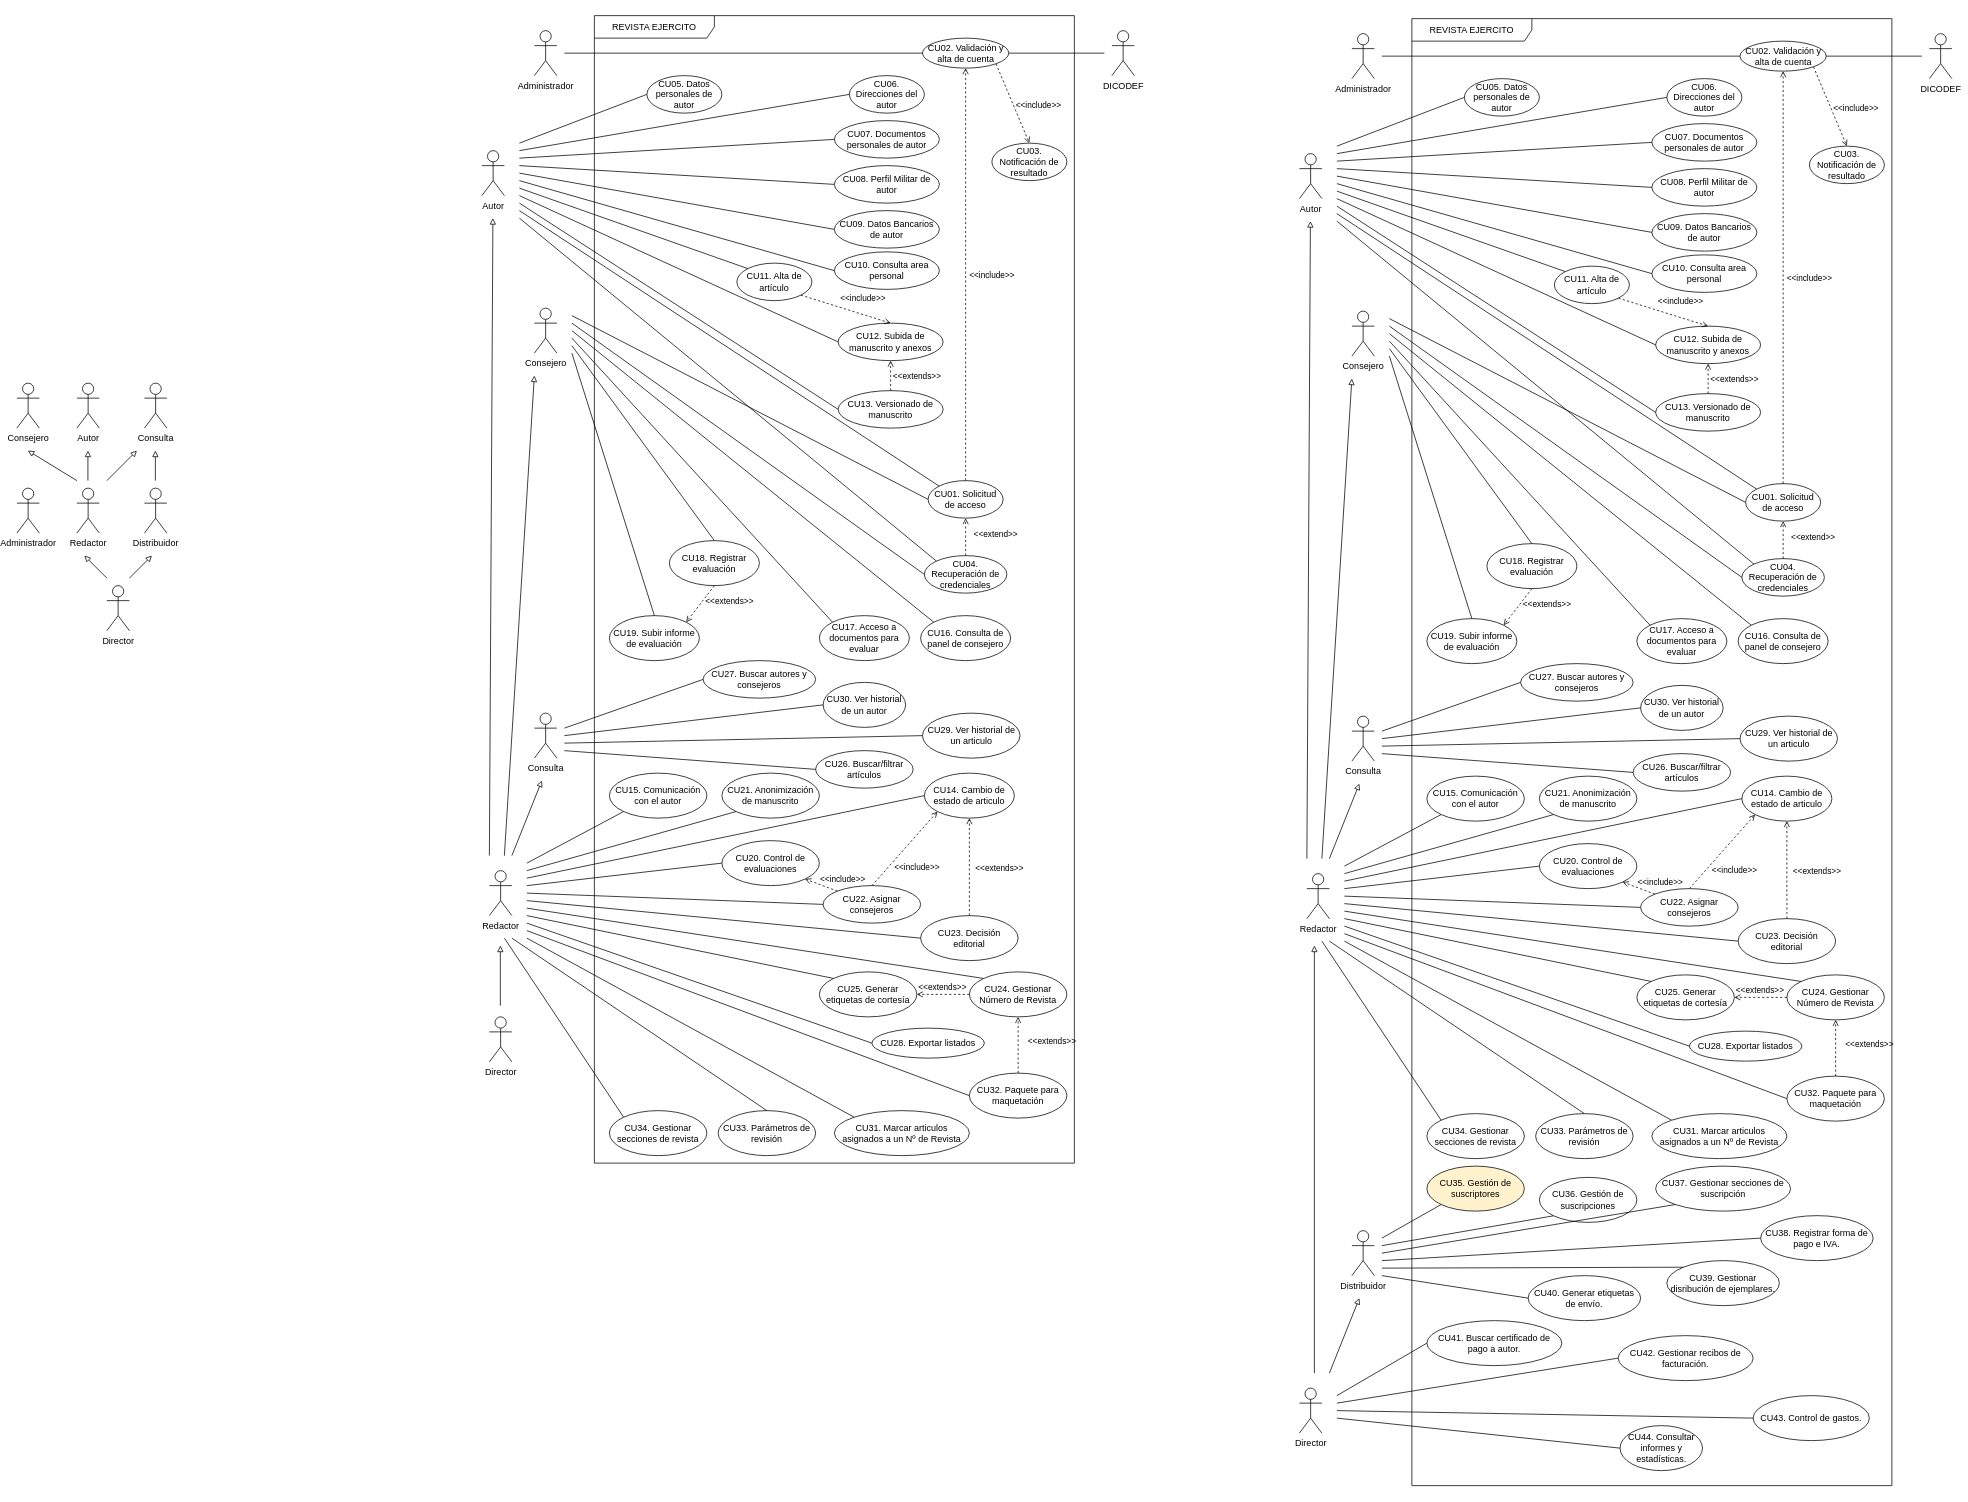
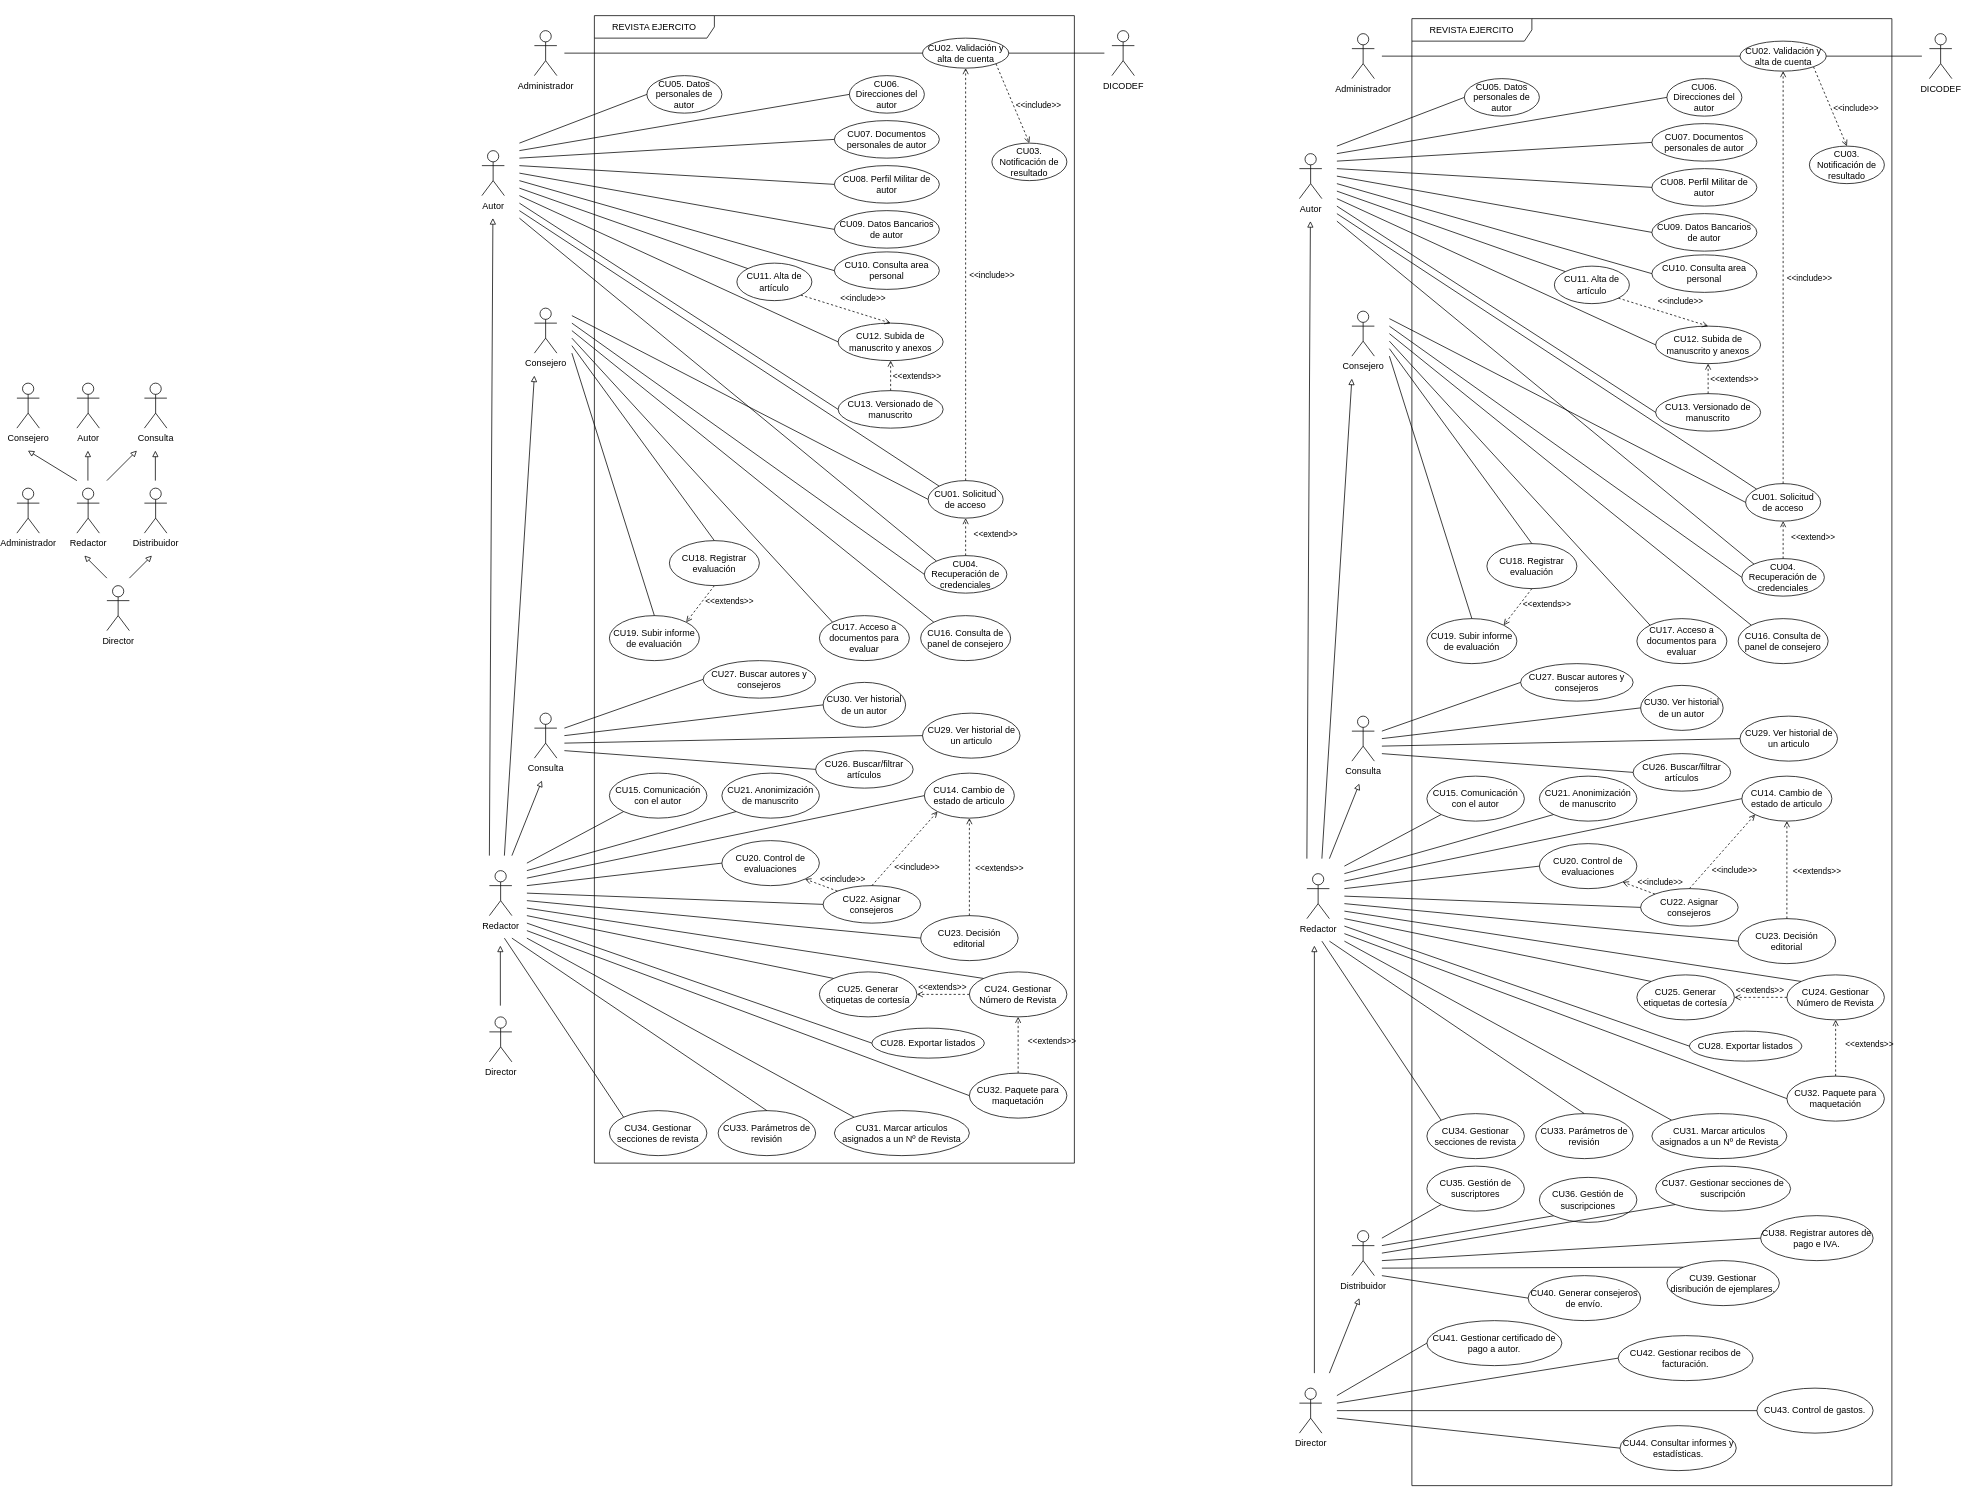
node "CU35. Gestión de suscriptores": fillcolor #fff2cc -> #ffffff
node "CU38. Registrar forma de pago e IVA.": label "CU38. Registrar forma de pago e IVA." -> "CU38. Registrar autores de pago e IVA."
node "CU40. Generar etiquetas de envío.": label "CU40. Generar etiquetas de envío." -> "CU40. Generar consejeros de envío."
node "CU41. Buscar certificado de pago a autor.": label "CU41. Buscar certificado de pago a autor." -> "CU41. Gestionar certificado de pago a autor."
node "CU43. Control de gastos.": moved (1811, 1418) -> (1815, 1410)
node "CU44. Consultar informes y estadísticas.": size 83x45 -> 116x45
